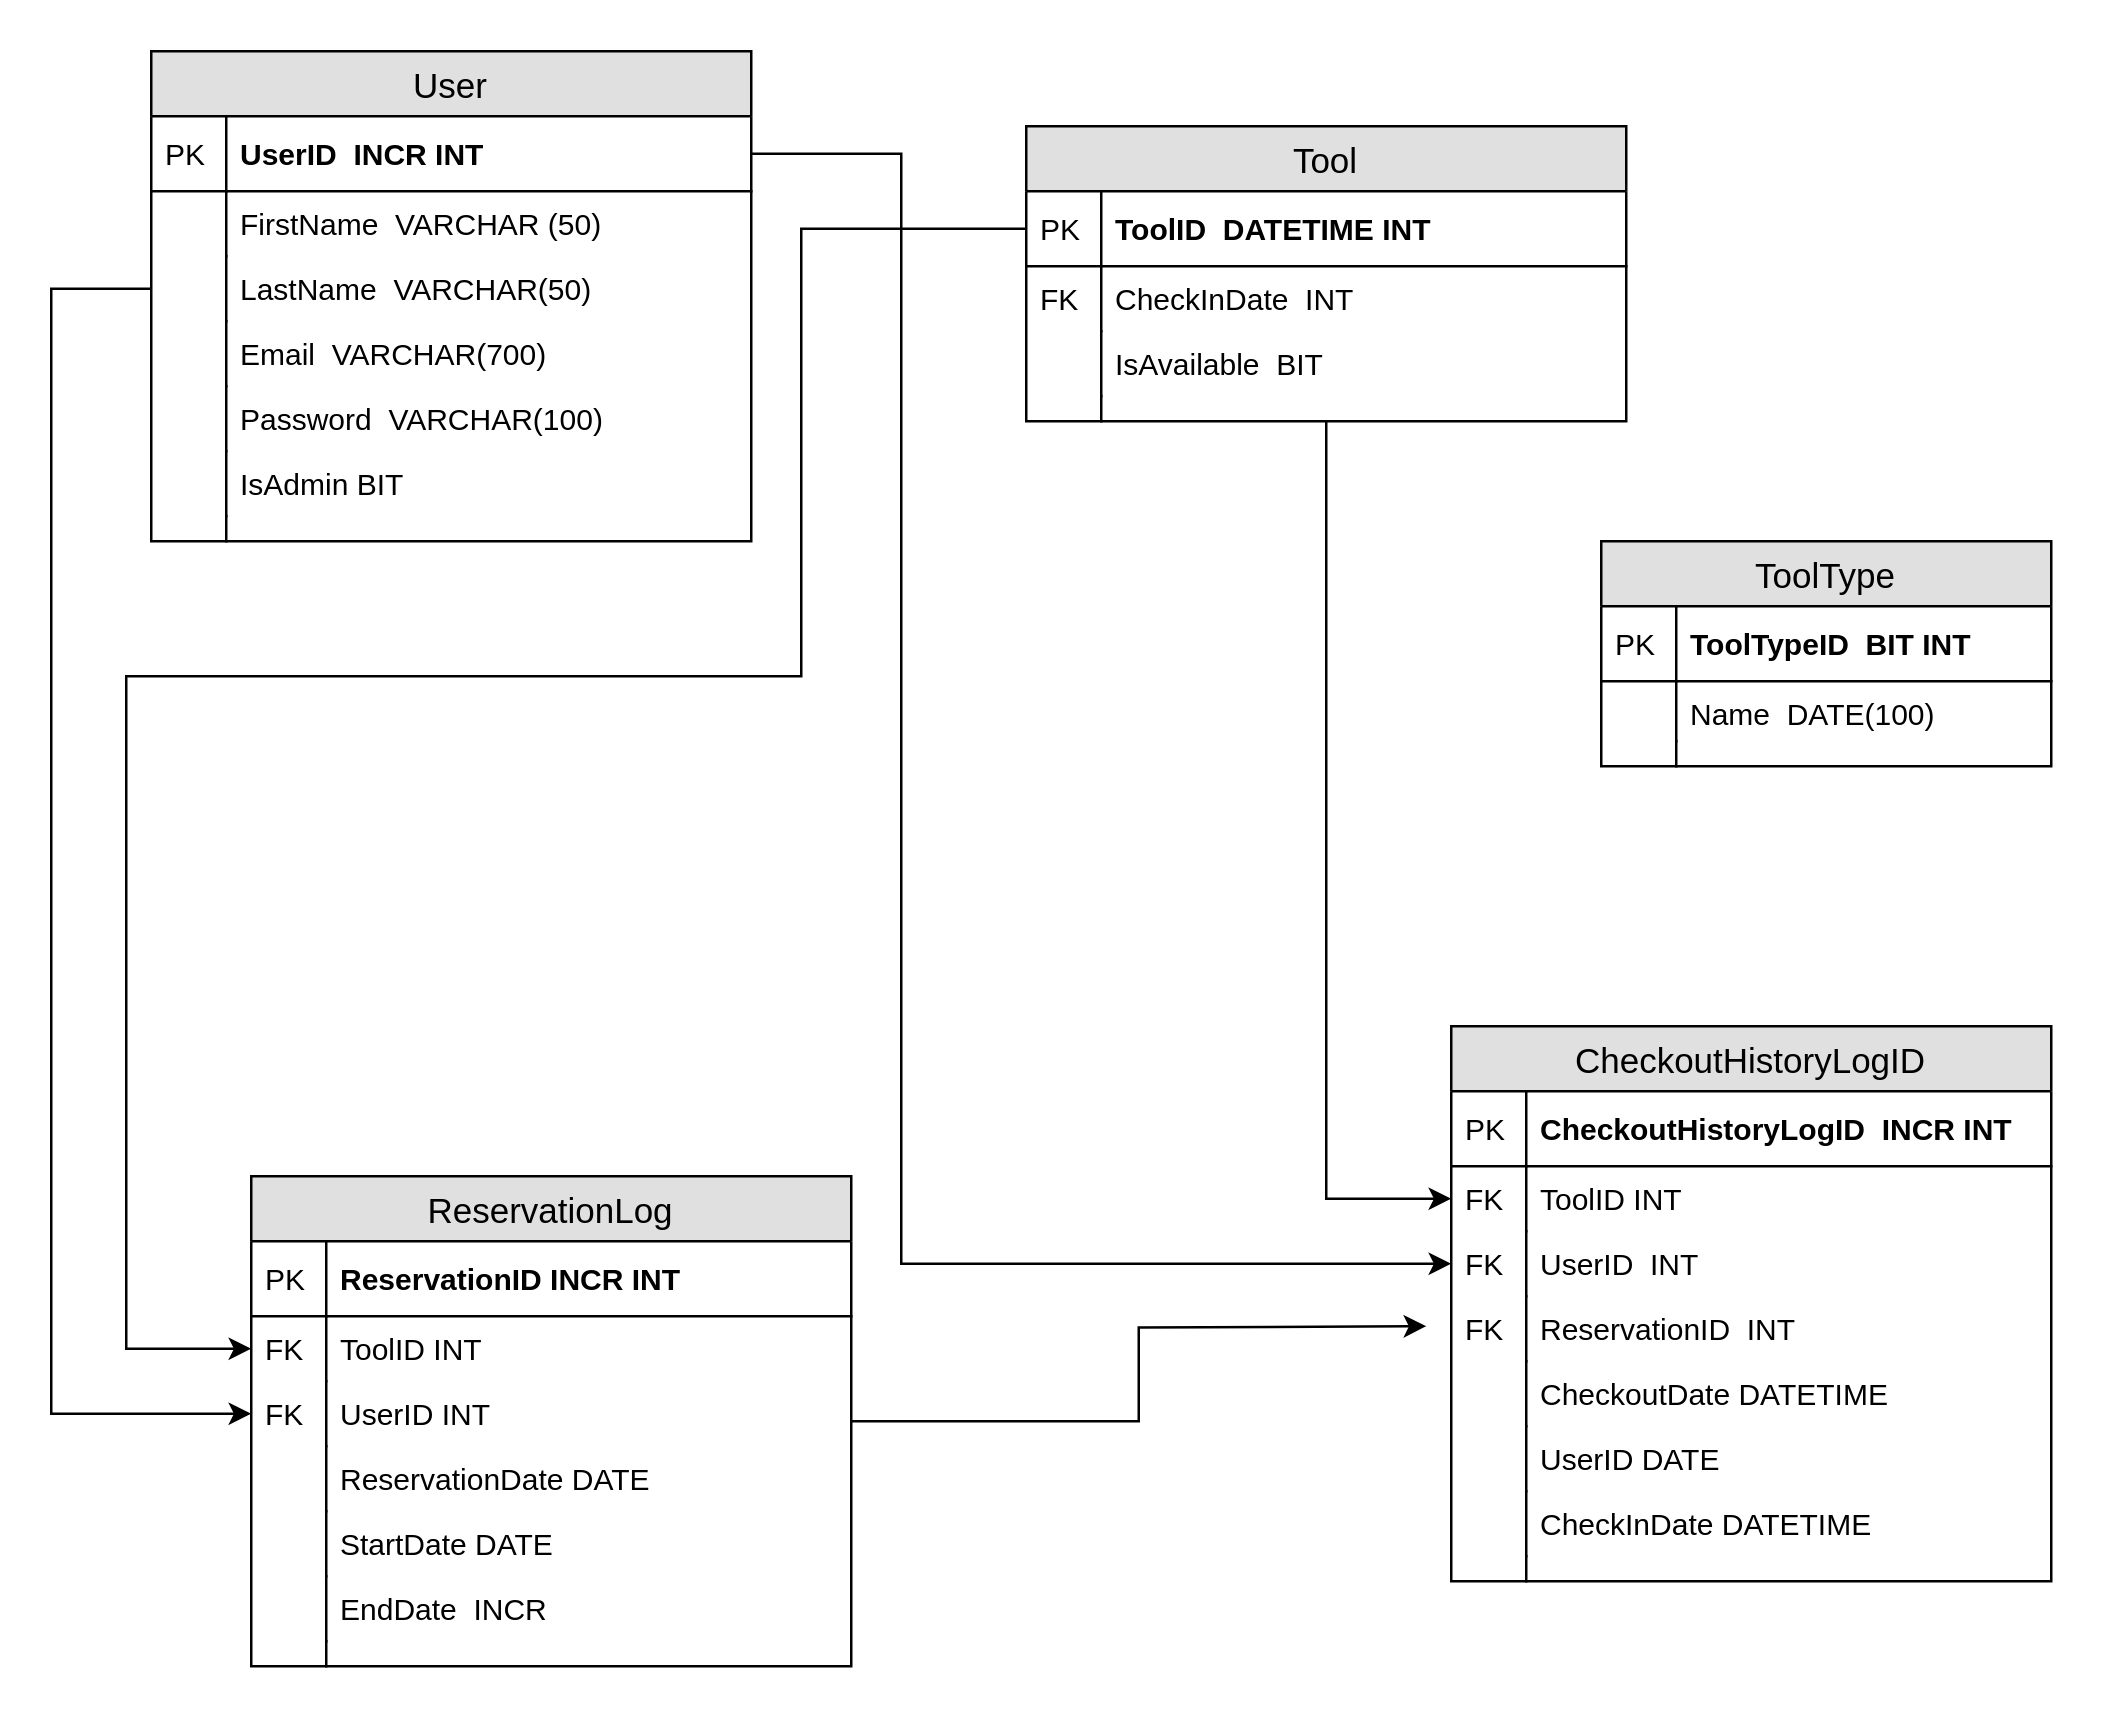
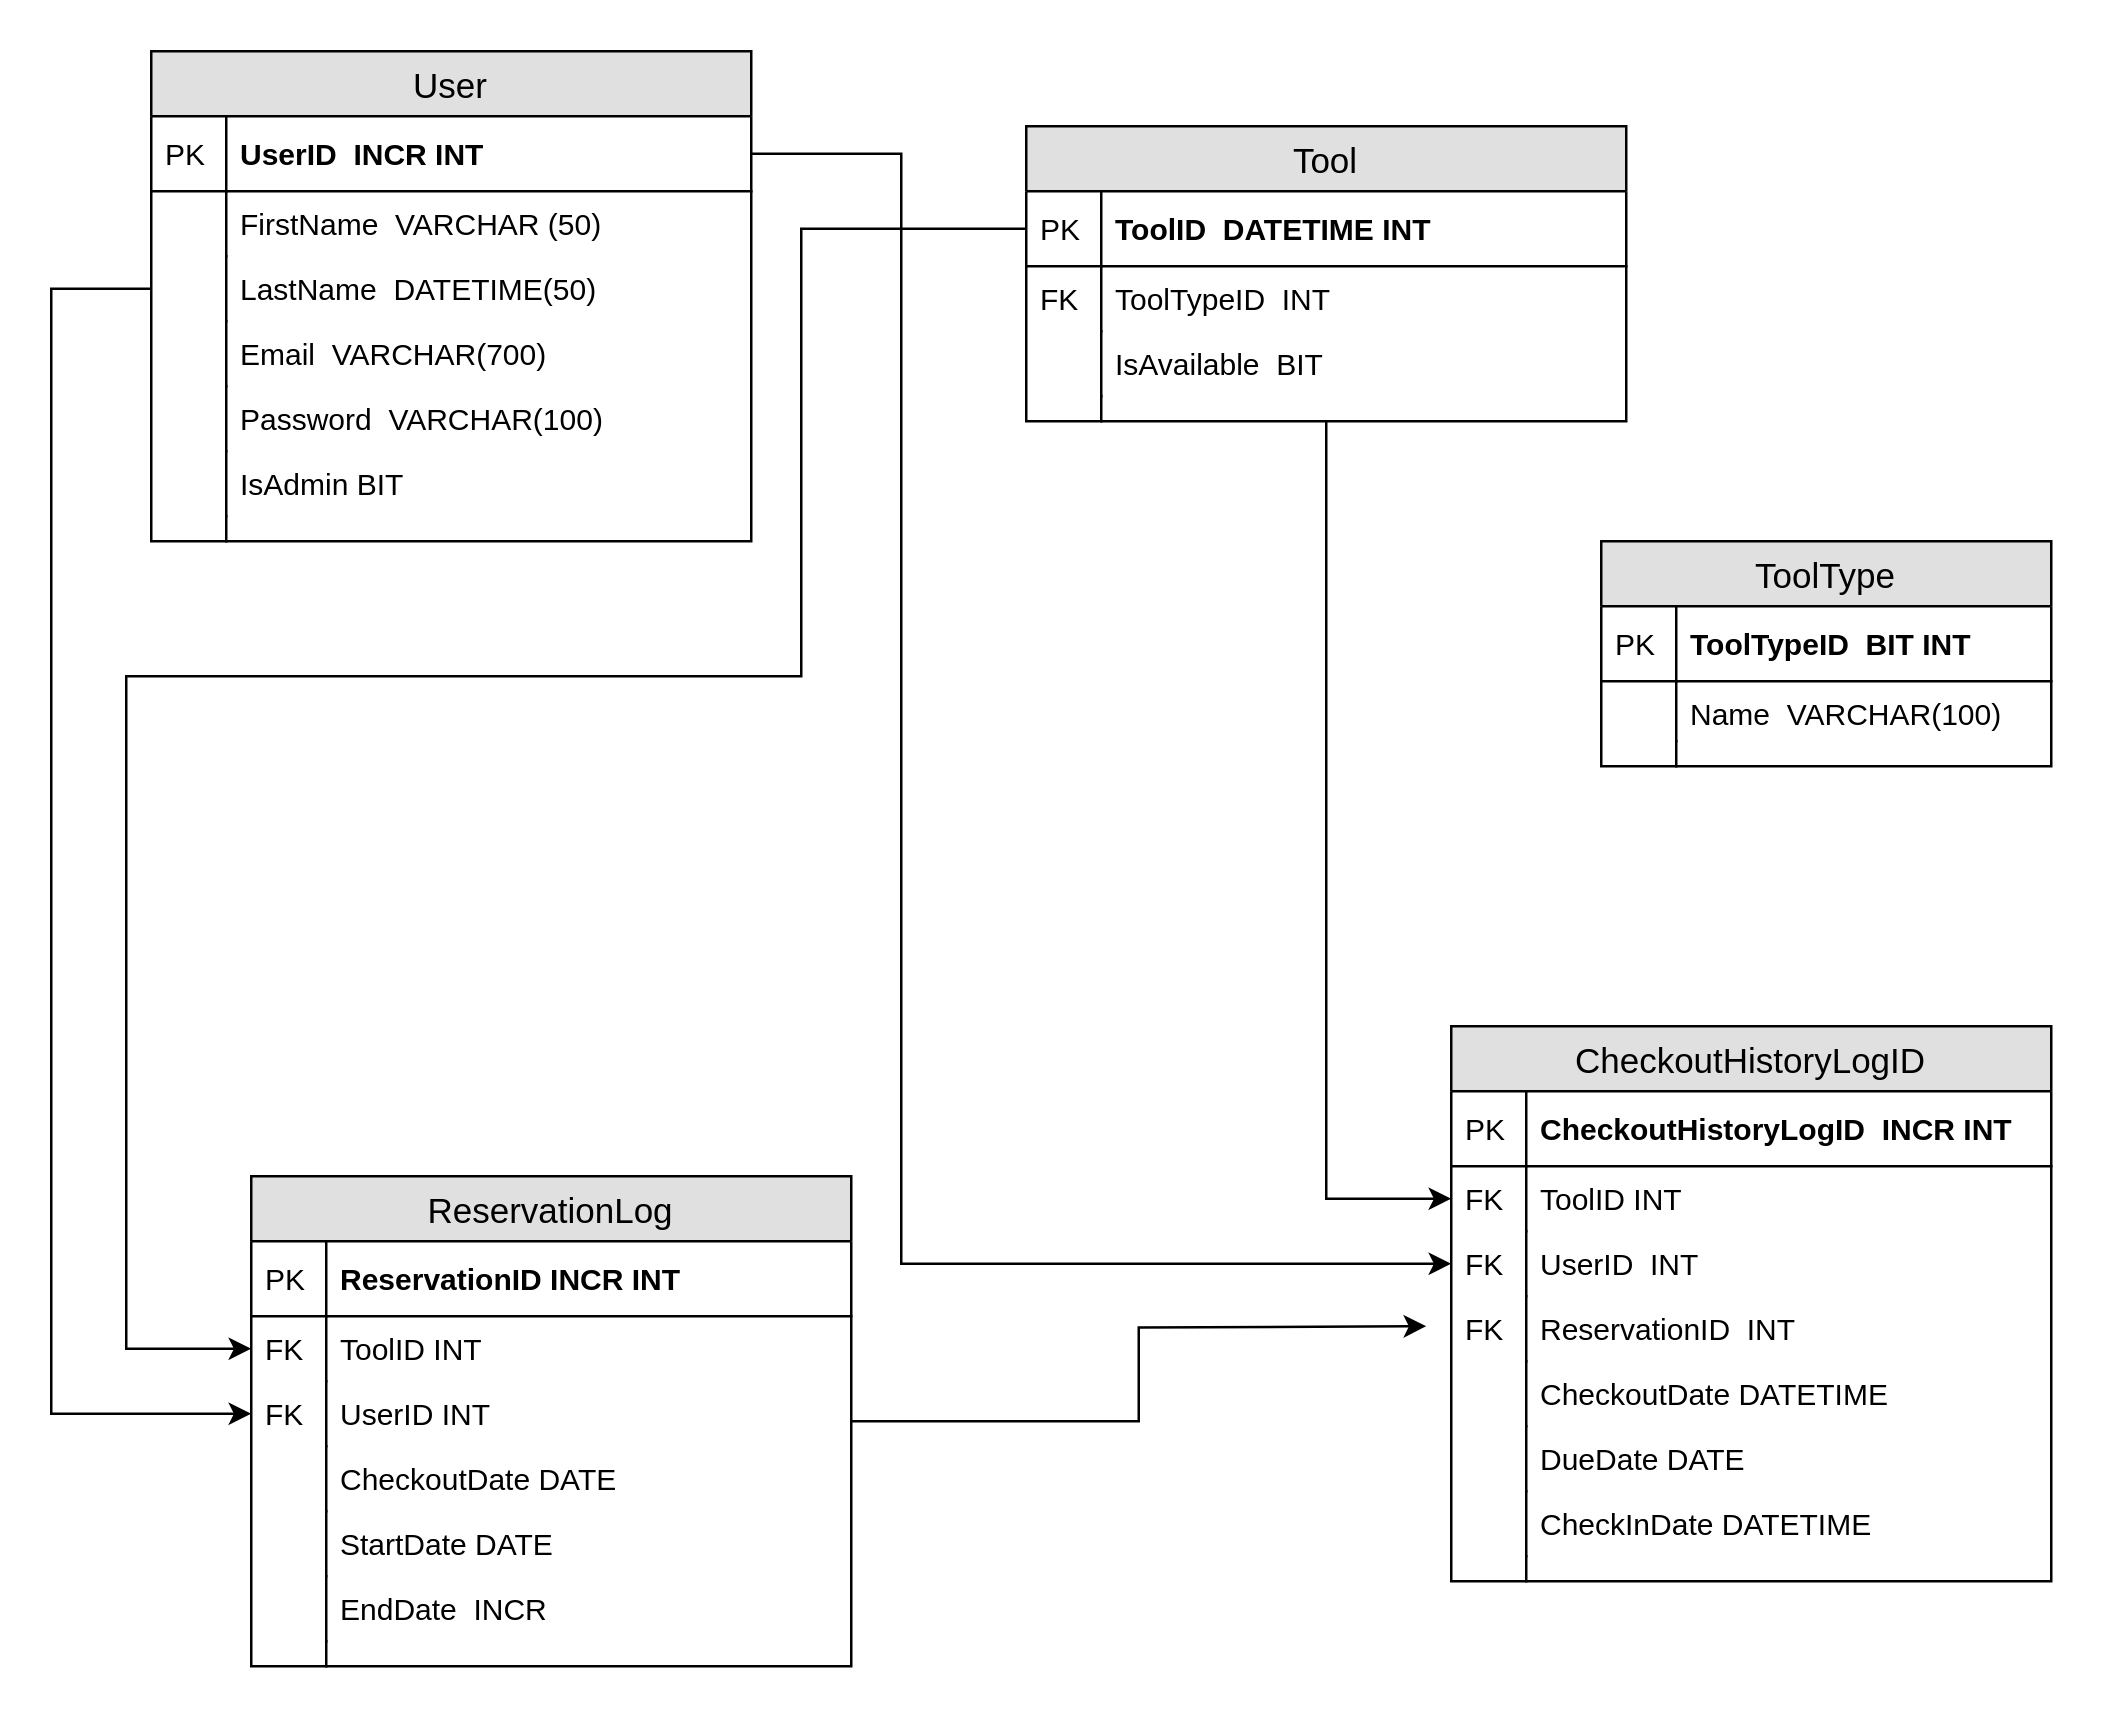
node "LastName VARCHAR(50)": label "LastName VARCHAR(50)" -> "LastName DATETIME(50)"
node "CheckInDate INT": label "CheckInDate INT" -> "ToolTypeID INT"
node "Name DATE(100)": label "Name DATE(100)" -> "Name VARCHAR(100)"
node "UserID DATE": label "UserID DATE" -> "DueDate DATE"
node "ReservationDate DATE": label "ReservationDate DATE" -> "CheckoutDate DATE"
